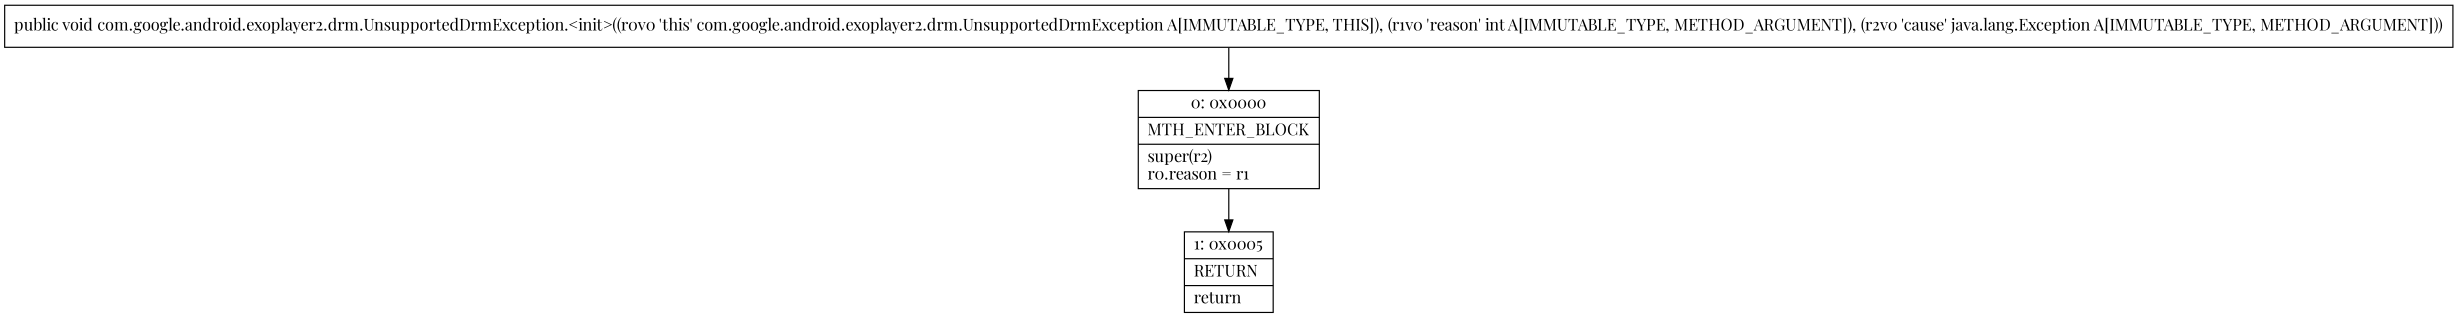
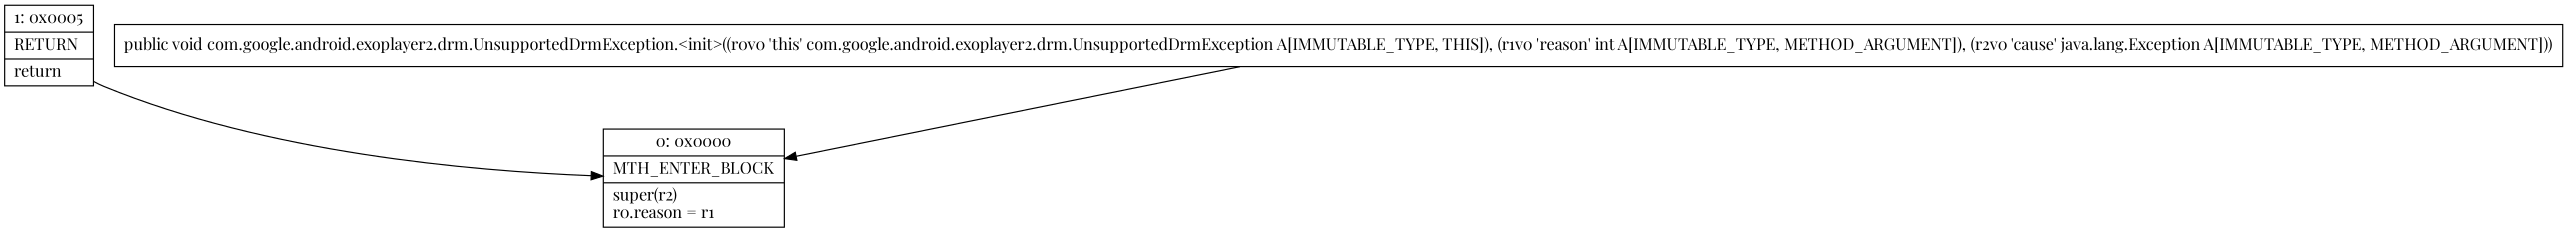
edge "0: 0x0000" -> "1: 0x0005": reversed
